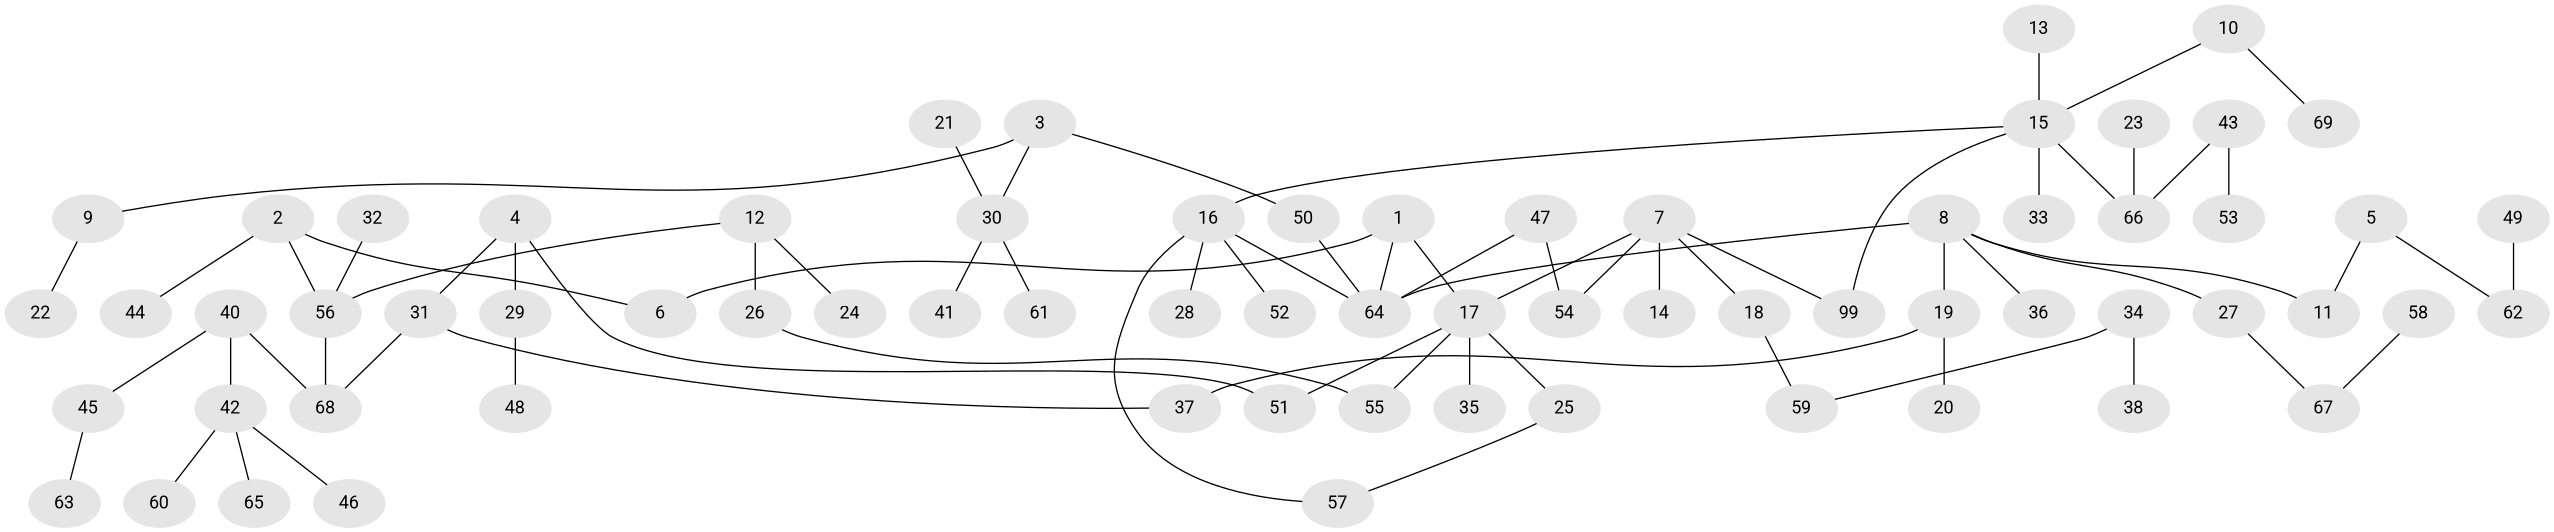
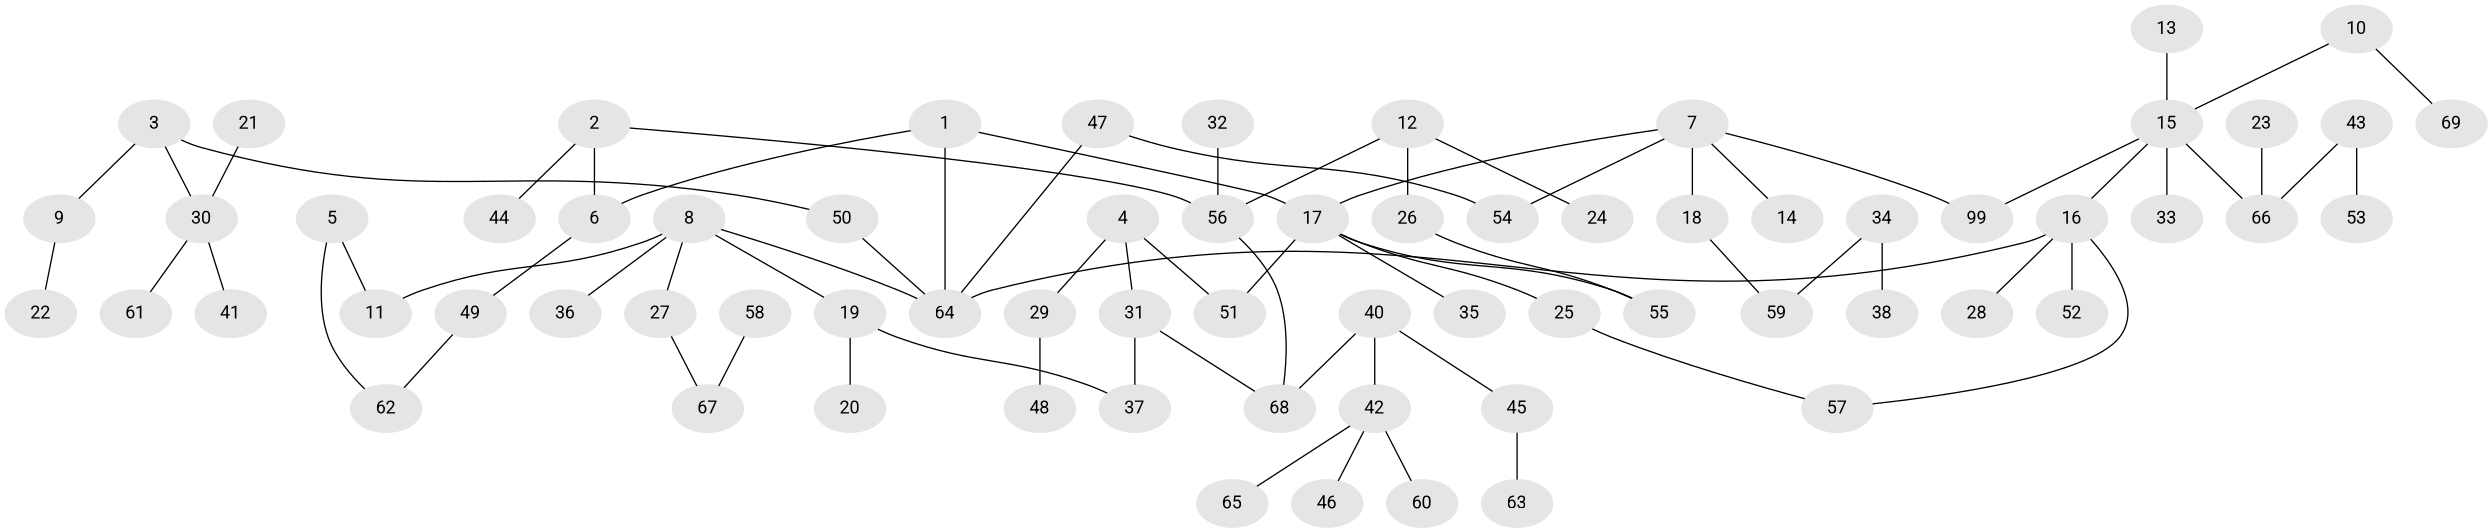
edge "6" -- "49": added
